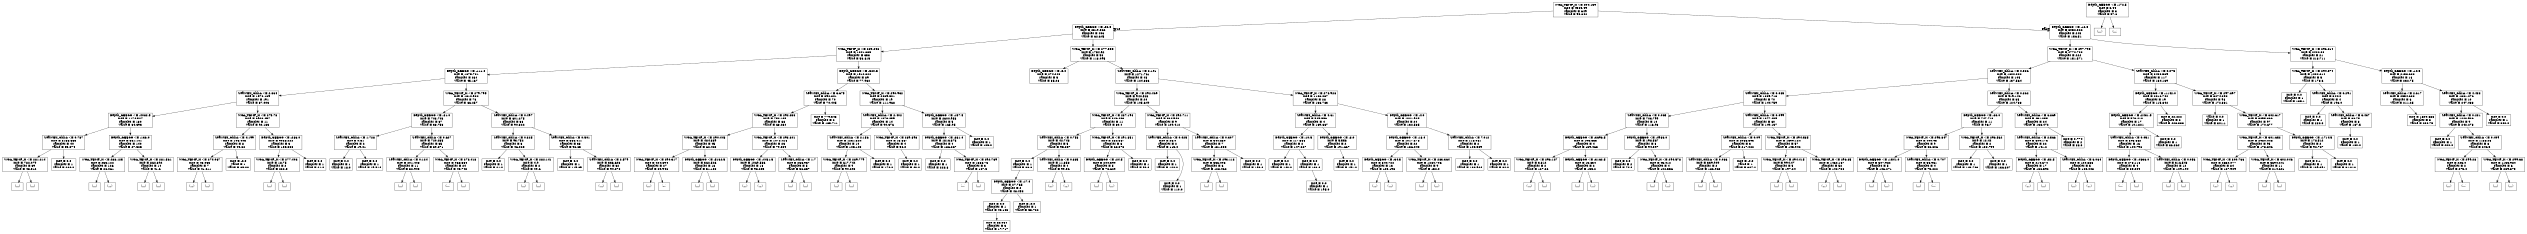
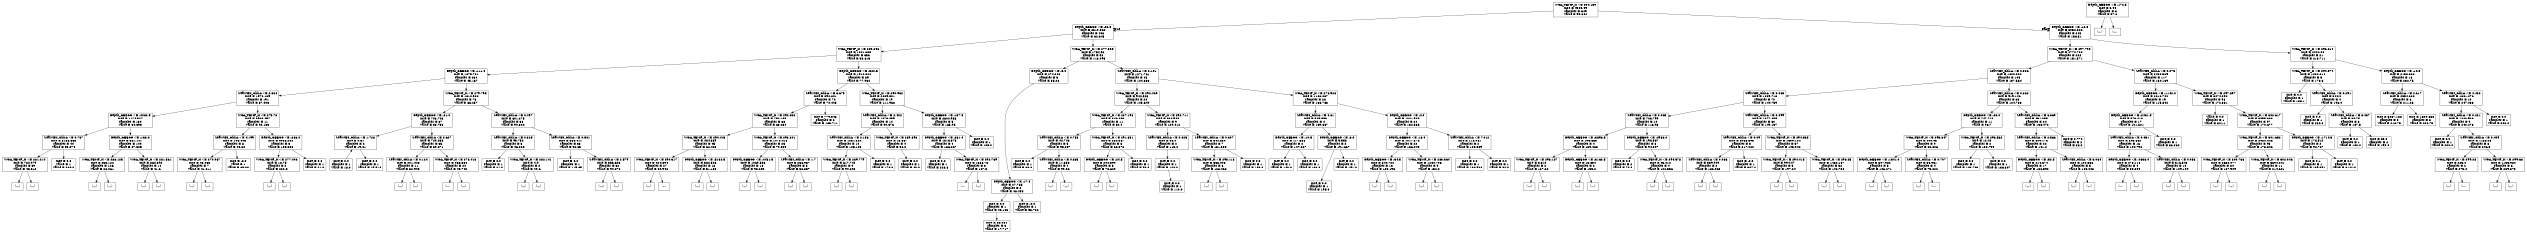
node "mse = 22.222 samples = 2 value = 223.333": removed
node "mse = 3267.188 samples = 3 value = 213.75": added
node "mse = 25.0 samples = 2 value = 195.0": added
edge "SeaWIFs_ChlrA <= 1.728 mse = 0.51 samples = 2 value = 19.01" -> "mse = 0.0 samples = 1 value = 18.0": reversed
node "mse = 0.0 samples = 1 value = 260.0": label "mse = 0.0 samples = 1 value = 260.0" -> "mse = 0.0 value = 1 value = 260.0"
edge "SeaWIFs_ChlrA <= 0.425 mse = 25.0 samples = 2 value = 115.0" -> "mse = 0.0 samples = 1 value = 110.0": now "mse = 0.0 samples = 1 value = 120.0" -> "mse = 0.0 samples = 1 value = 110.0"
node "mse = -0.0 value = 1 value = 307.2": label "mse = -0.0 value = 1 value = 307.2" -> "mse = -0.0 samples = 1 value = 307.2"
edge "mse = 0.0 samples = 1 value = 86.6" -> "Depth_GEBCO <= -17.0 mse = 27.765 samples = 2 value = 48.453": now "Depth_GEBCO <= -5.0 mse = 274.246 samples = 5 value = 35.28" -> "Depth_GEBCO <= -17.0 mse = 27.765 samples = 2 value = 48.453"
edge "mse = 0.0 samples = 1 value = 163.0" -> "mse = 0.0 samples = 1 value = 195.0": now "Depth_GEBCO <= -8.0 mse = 5.556 samples = 2 value = 191.667" -> "mse = 0.0 samples = 1 value = 195.0"
